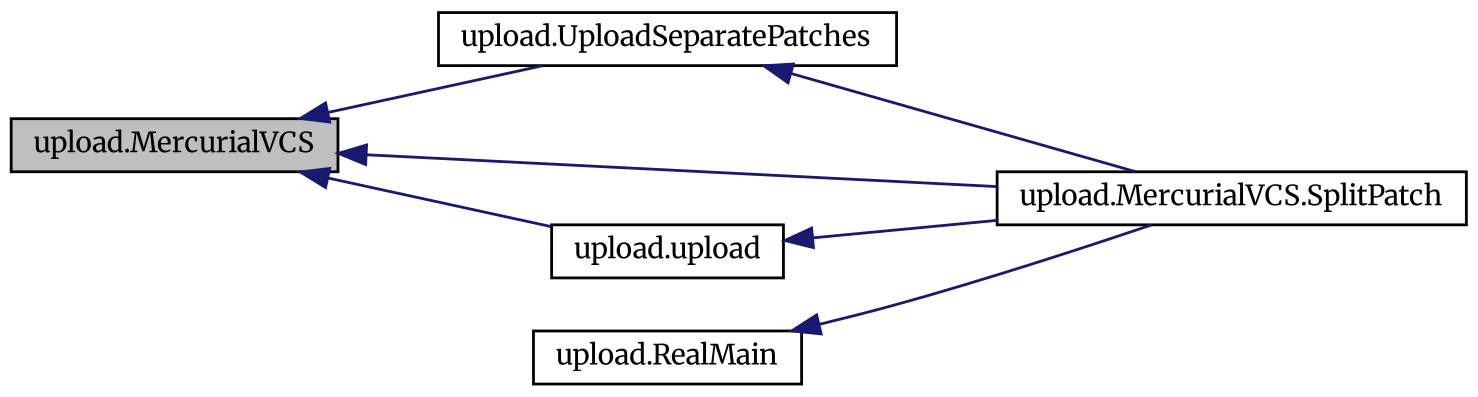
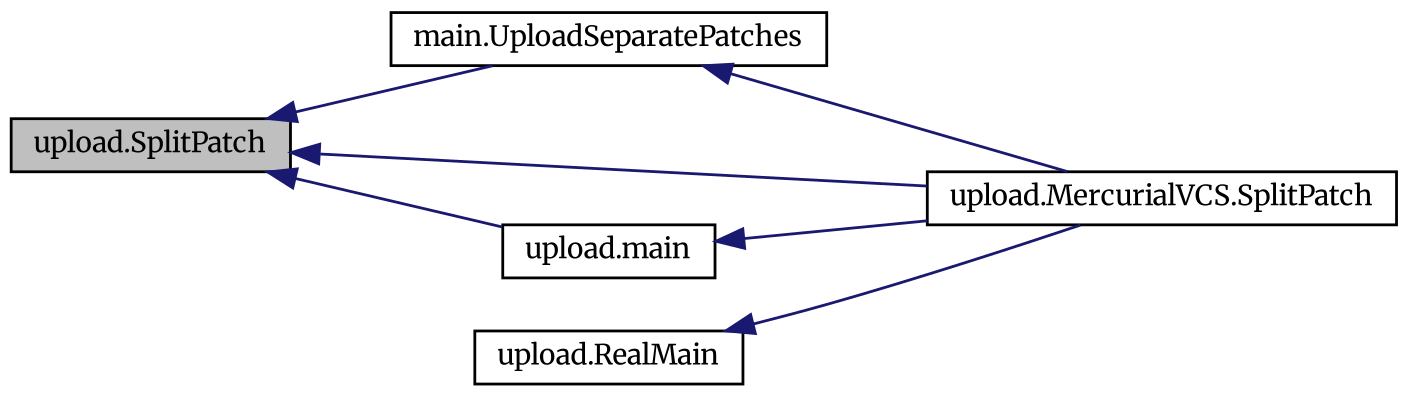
node "upload.UploadSeparatePatches": label "upload.UploadSeparatePatches" -> "main.UploadSeparatePatches"
node "upload.MercurialVCS": label "upload.MercurialVCS" -> "upload.SplitPatch"
node "upload.upload": label "upload.upload" -> "upload.main"
